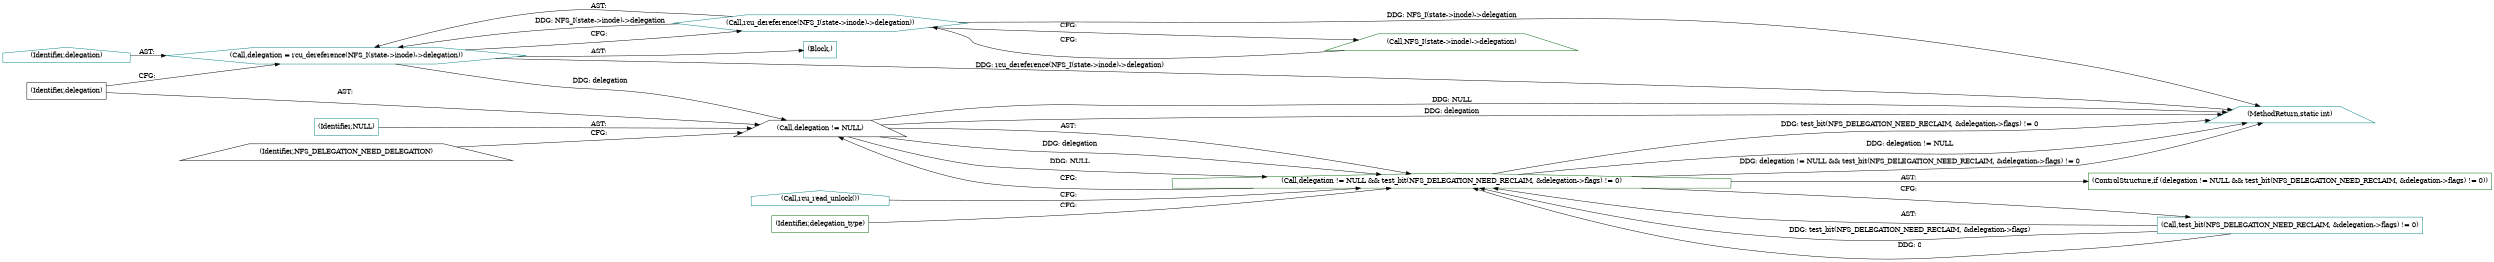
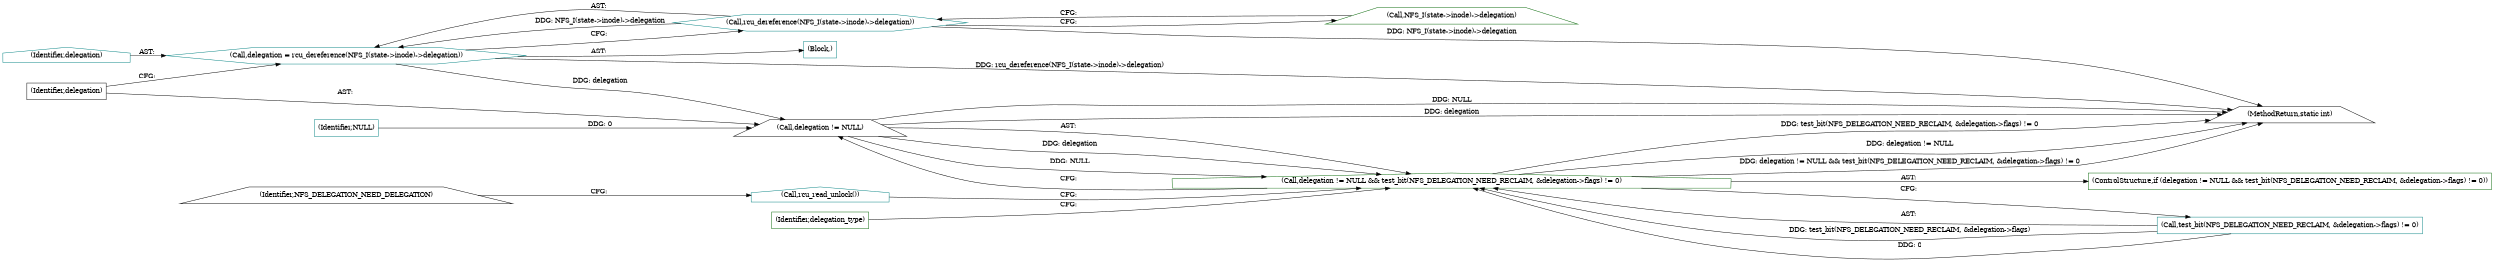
node "(MethodReturn,static int)": color teal -> black
edge "(Identifier,NULL)" -> "(Call,delegation != NULL)": label "AST: " -> "DDG: 0"
edge "(Identifier,NFS_DELEGATION_NEED_DELEGATION)" -> "(Call,delegation != NULL)": now "(Identifier,NFS_DELEGATION_NEED_DELEGATION)" -> "(Call,rcu_read_unlock())"
